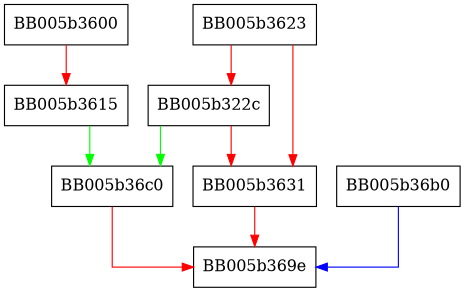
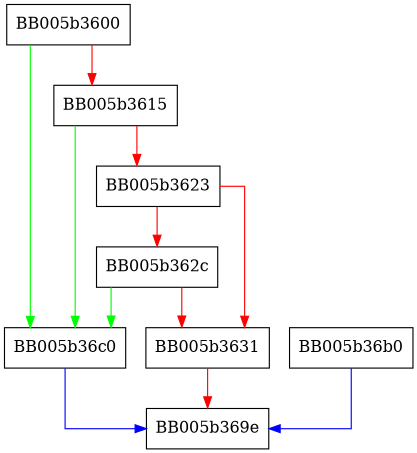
node "BB005b322c": label "BB005b322c" -> "BB005b362c"
edge "BB005b3615" -> "BB005b3623": added
edge "BB005b3600" -> "BB005b36c0": added
edge "BB005b36c0" -> "BB005b369e": color red -> blue
